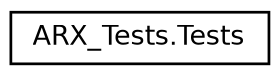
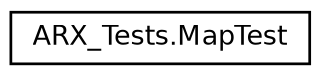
node "ARX_Tests.Tests": label "ARX_Tests.Tests" -> "ARX_Tests.MapTest"
